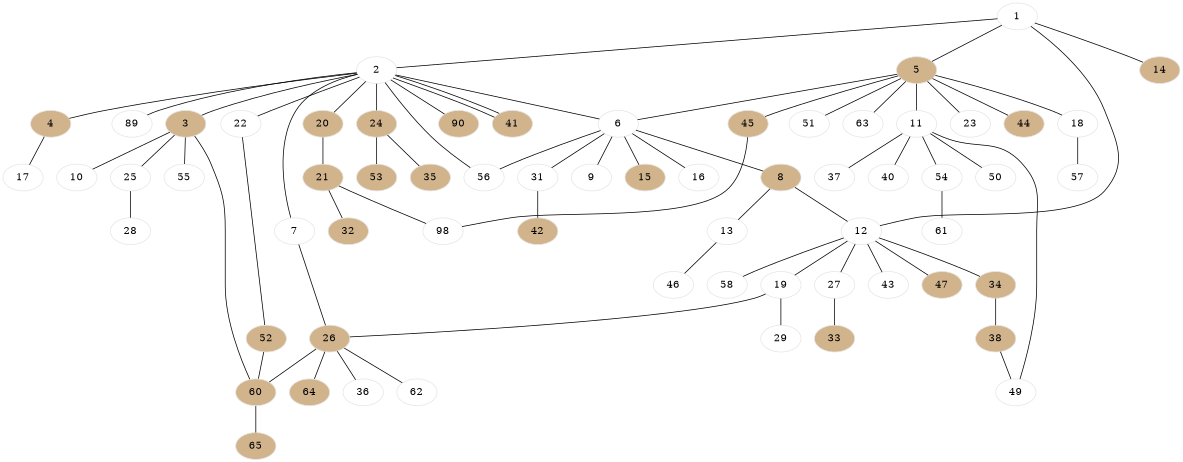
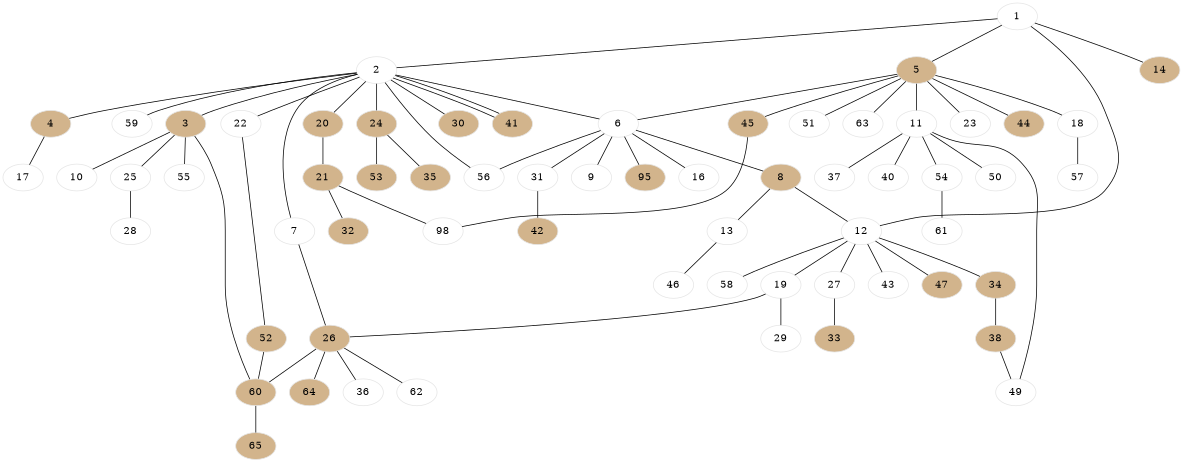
node "89": label "89" -> "59"
node "90": label "90" -> "30"
node "15": label "15" -> "95"
